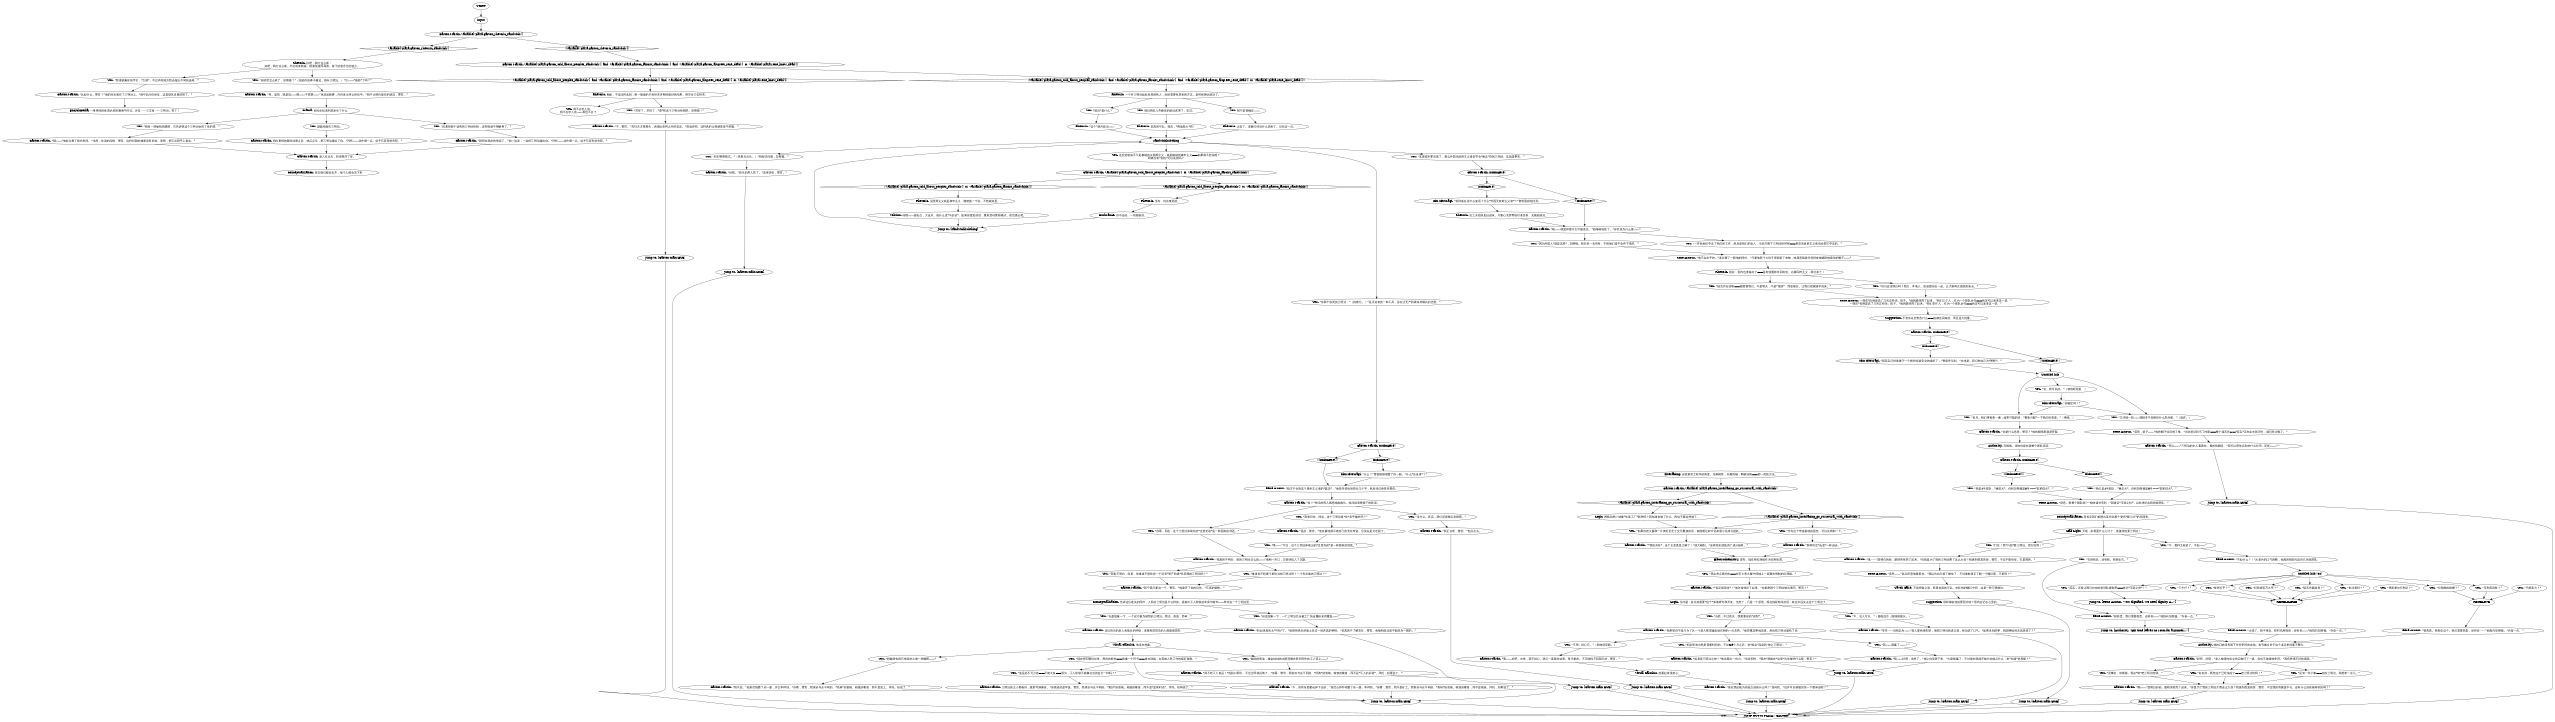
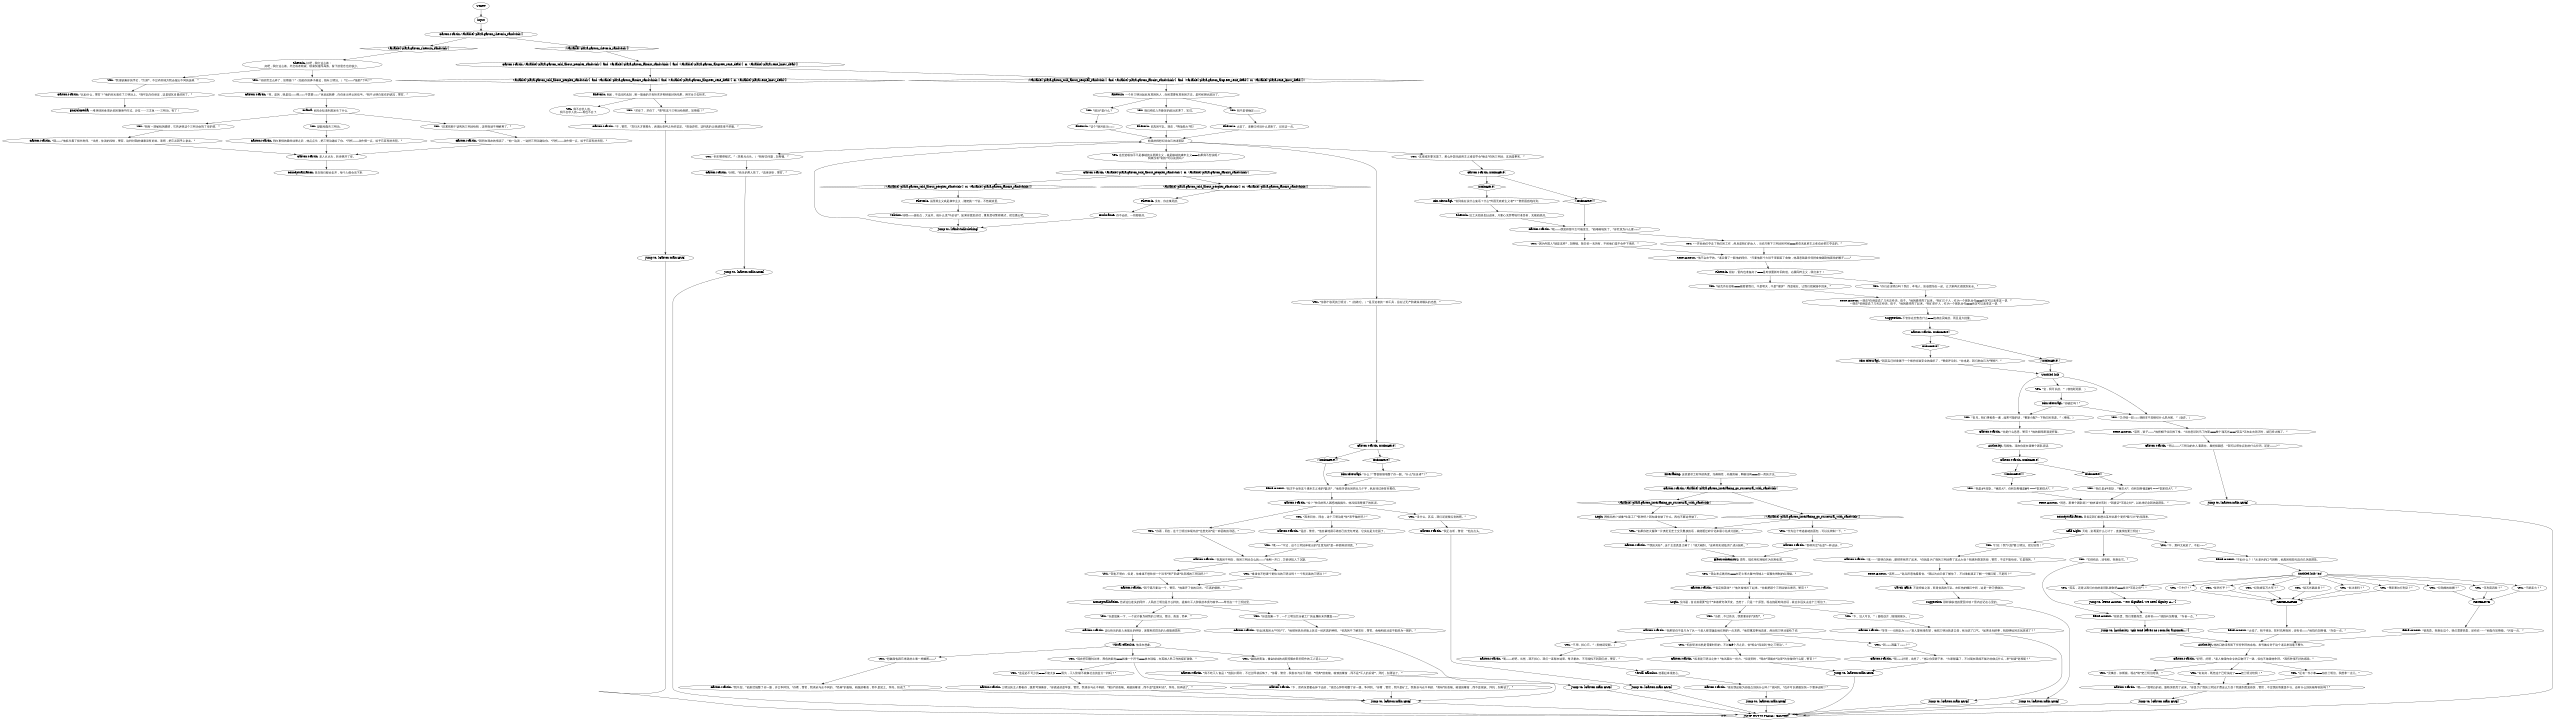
node "sandwichhubthing": label "sandwichhubthing" -> "他真的很想纪念自己的老部队"
edge "Electrochemistry: 漂亮，现在用红辣椒作为完美收尾。" -> "You: “我会来点更好的——在芝士和火腿中间铺上一层预先烤制的红辣椒。”": removed
edge "Untitled hub (02)" -> "You: “不眠圣火？”": added
edge "Untitled hub (02)" -> "You: “弗里塞尔行刑队？”": added
